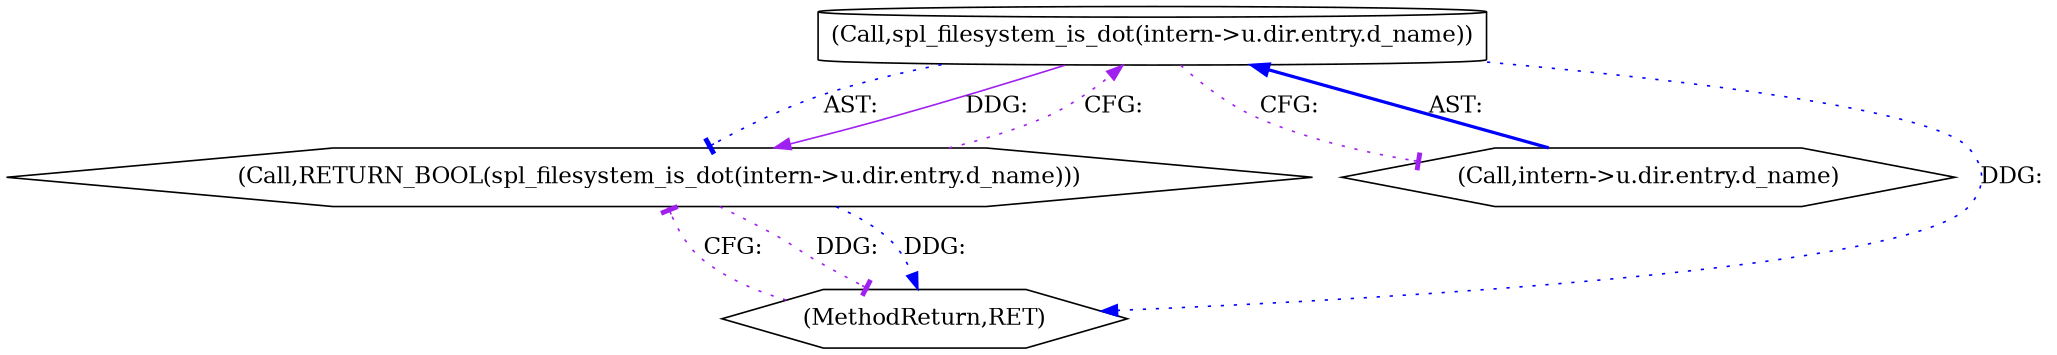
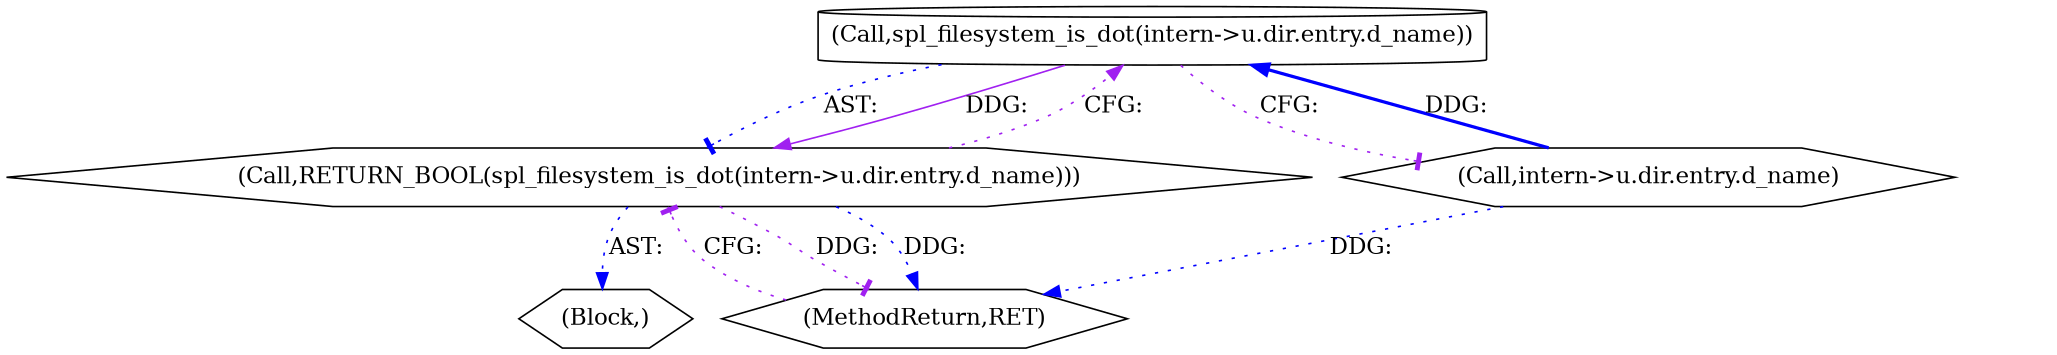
edge "(Call,intern->u.dir.entry.d_name)" -> "(Call,spl_filesystem_is_dot(intern->u.dir.entry.d_name))": label "AST: " -> "DDG: "
edge "(Call,spl_filesystem_is_dot(intern->u.dir.entry.d_name))" -> "(MethodReturn,RET)": now "(Call,intern->u.dir.entry.d_name)" -> "(MethodReturn,RET)"
node "(Block,)": added
